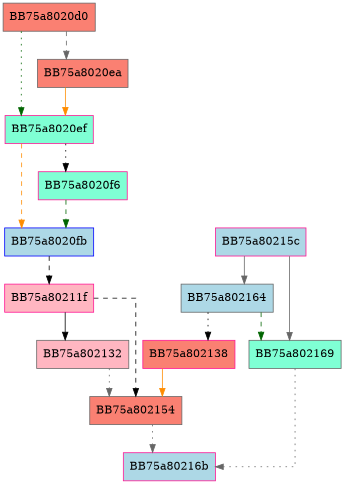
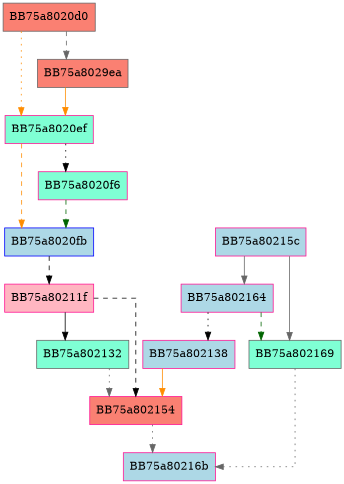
edge "BB75a8020d0" -> "BB75a8020ef": color darkgreen -> darkorange
node "BB75a8020ea": label "BB75a8020ea" -> "BB75a8029ea"
node "BB75a802164": color gray40 -> deeppink
node "BB75a802132": fillcolor lightpink -> aquamarine
node "BB75a802138": fillcolor salmon -> lightblue
node "BB75a802154": color gray40 -> deeppink
